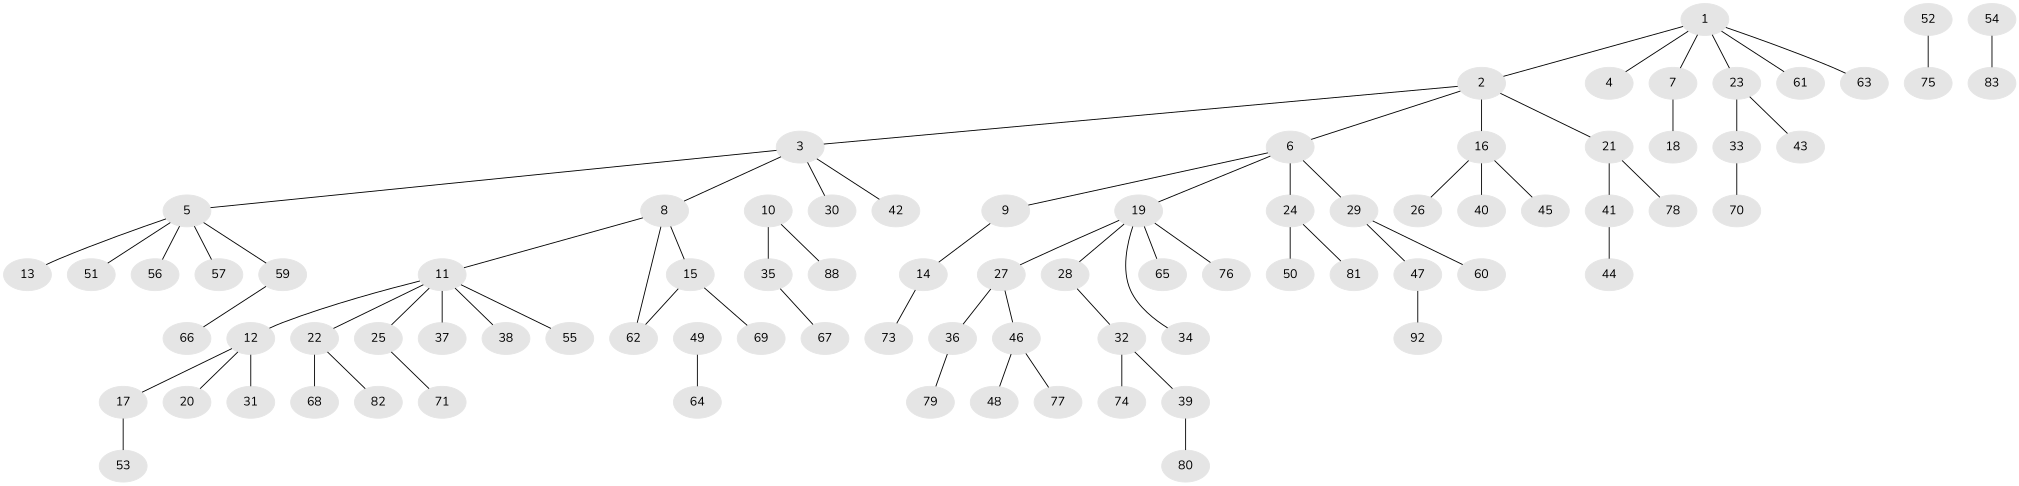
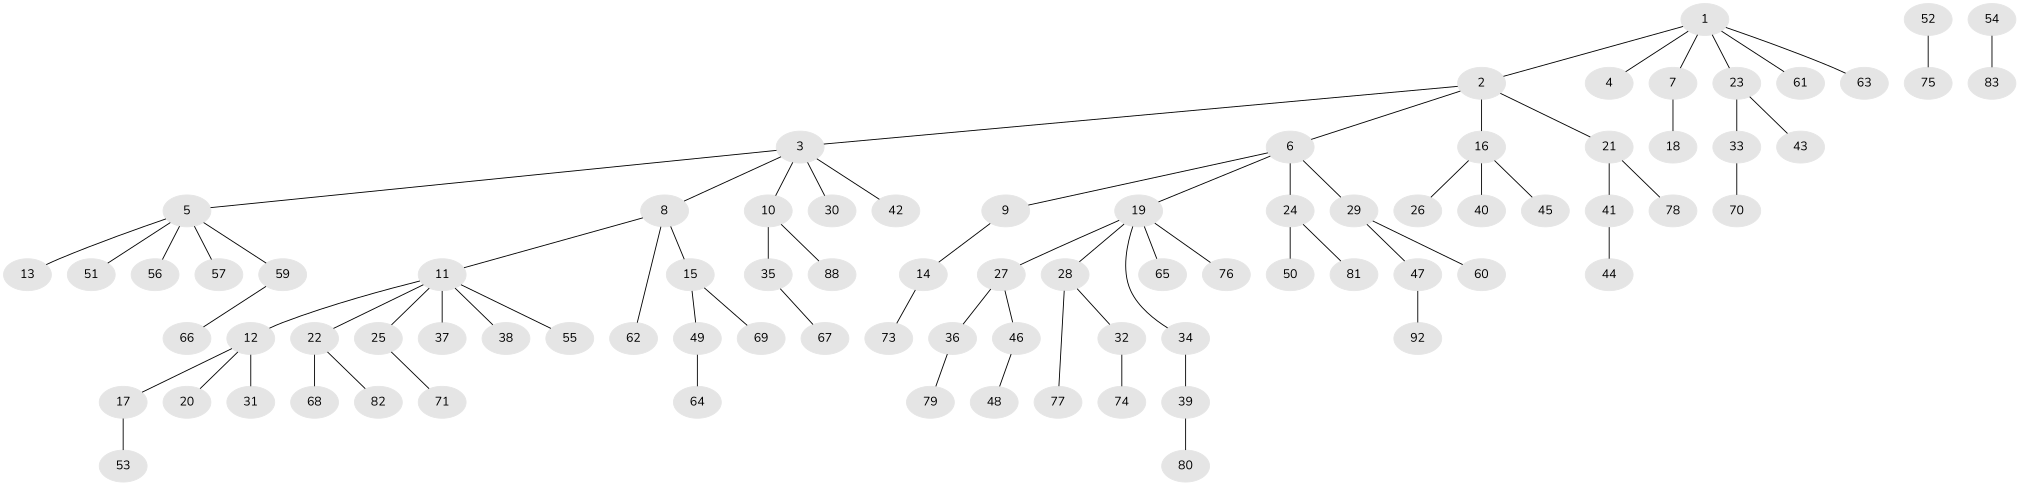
edge "3" -- "10": added
edge "15" -- "62": now "15" -- "49"
edge "46" -- "77": now "28" -- "77"
edge "32" -- "39": now "34" -- "39"
